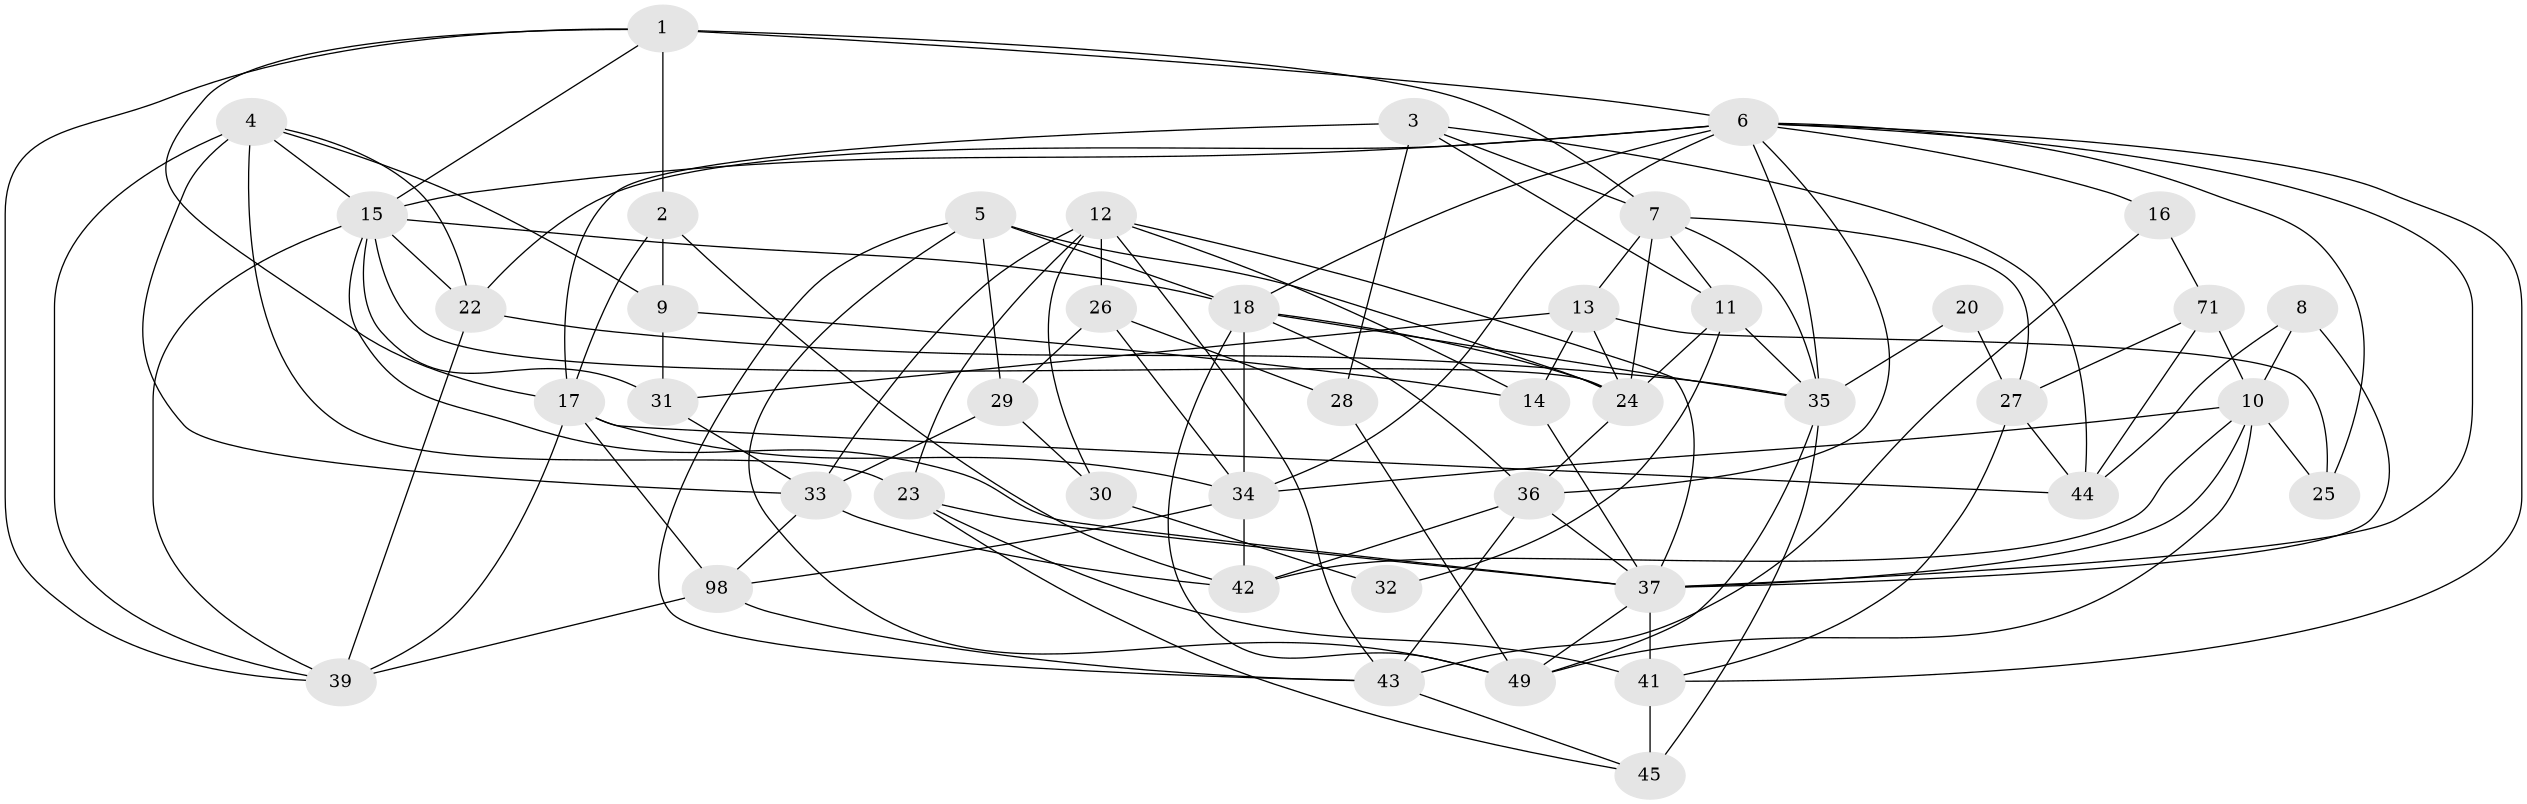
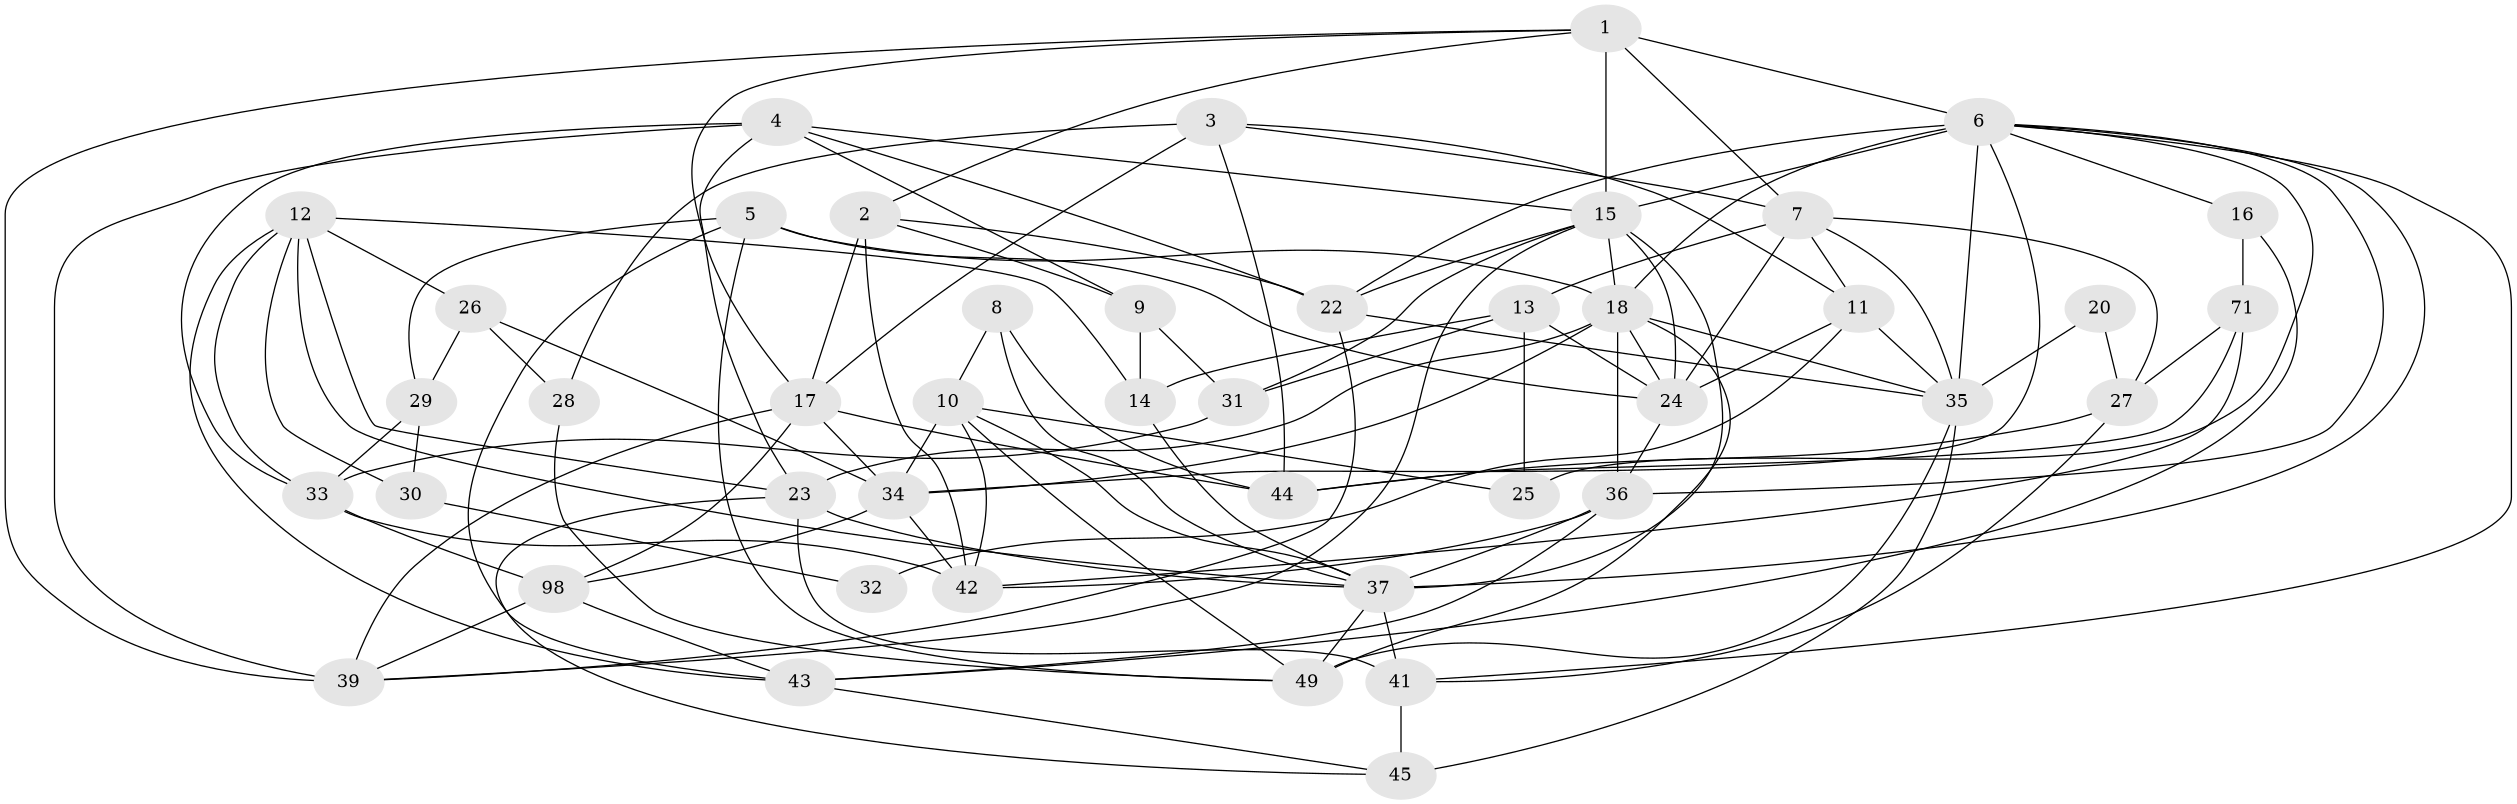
edge "2" -- "22": added
edge "71" -- "10": now "71" -- "42"
edge "18" -- "23": added
